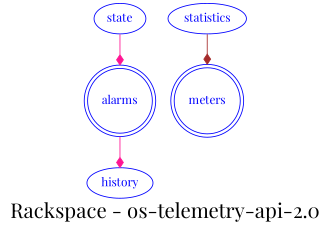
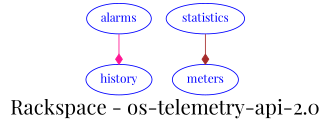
node "state": removed
node "alarms": shape doublecircle -> ellipse
node "meters": shape doublecircle -> ellipse
